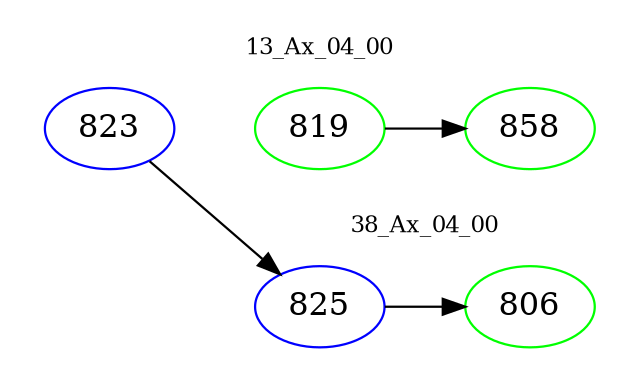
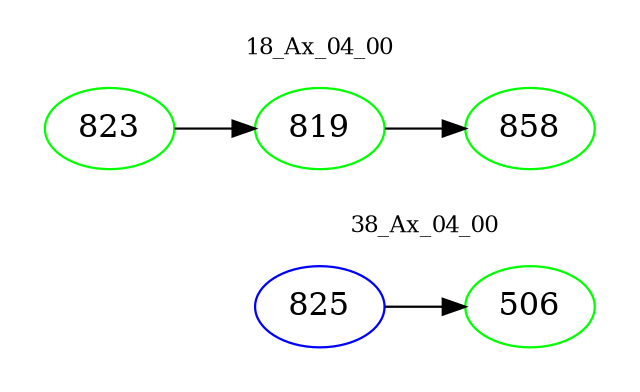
cluster "13_Ax_04_00": label "13_Ax_04_00" -> "18_Ax_04_00"
node "823": color blue -> green
edge "823" -> "825": now "823" -> "819"
node "806": label "806" -> "506"
